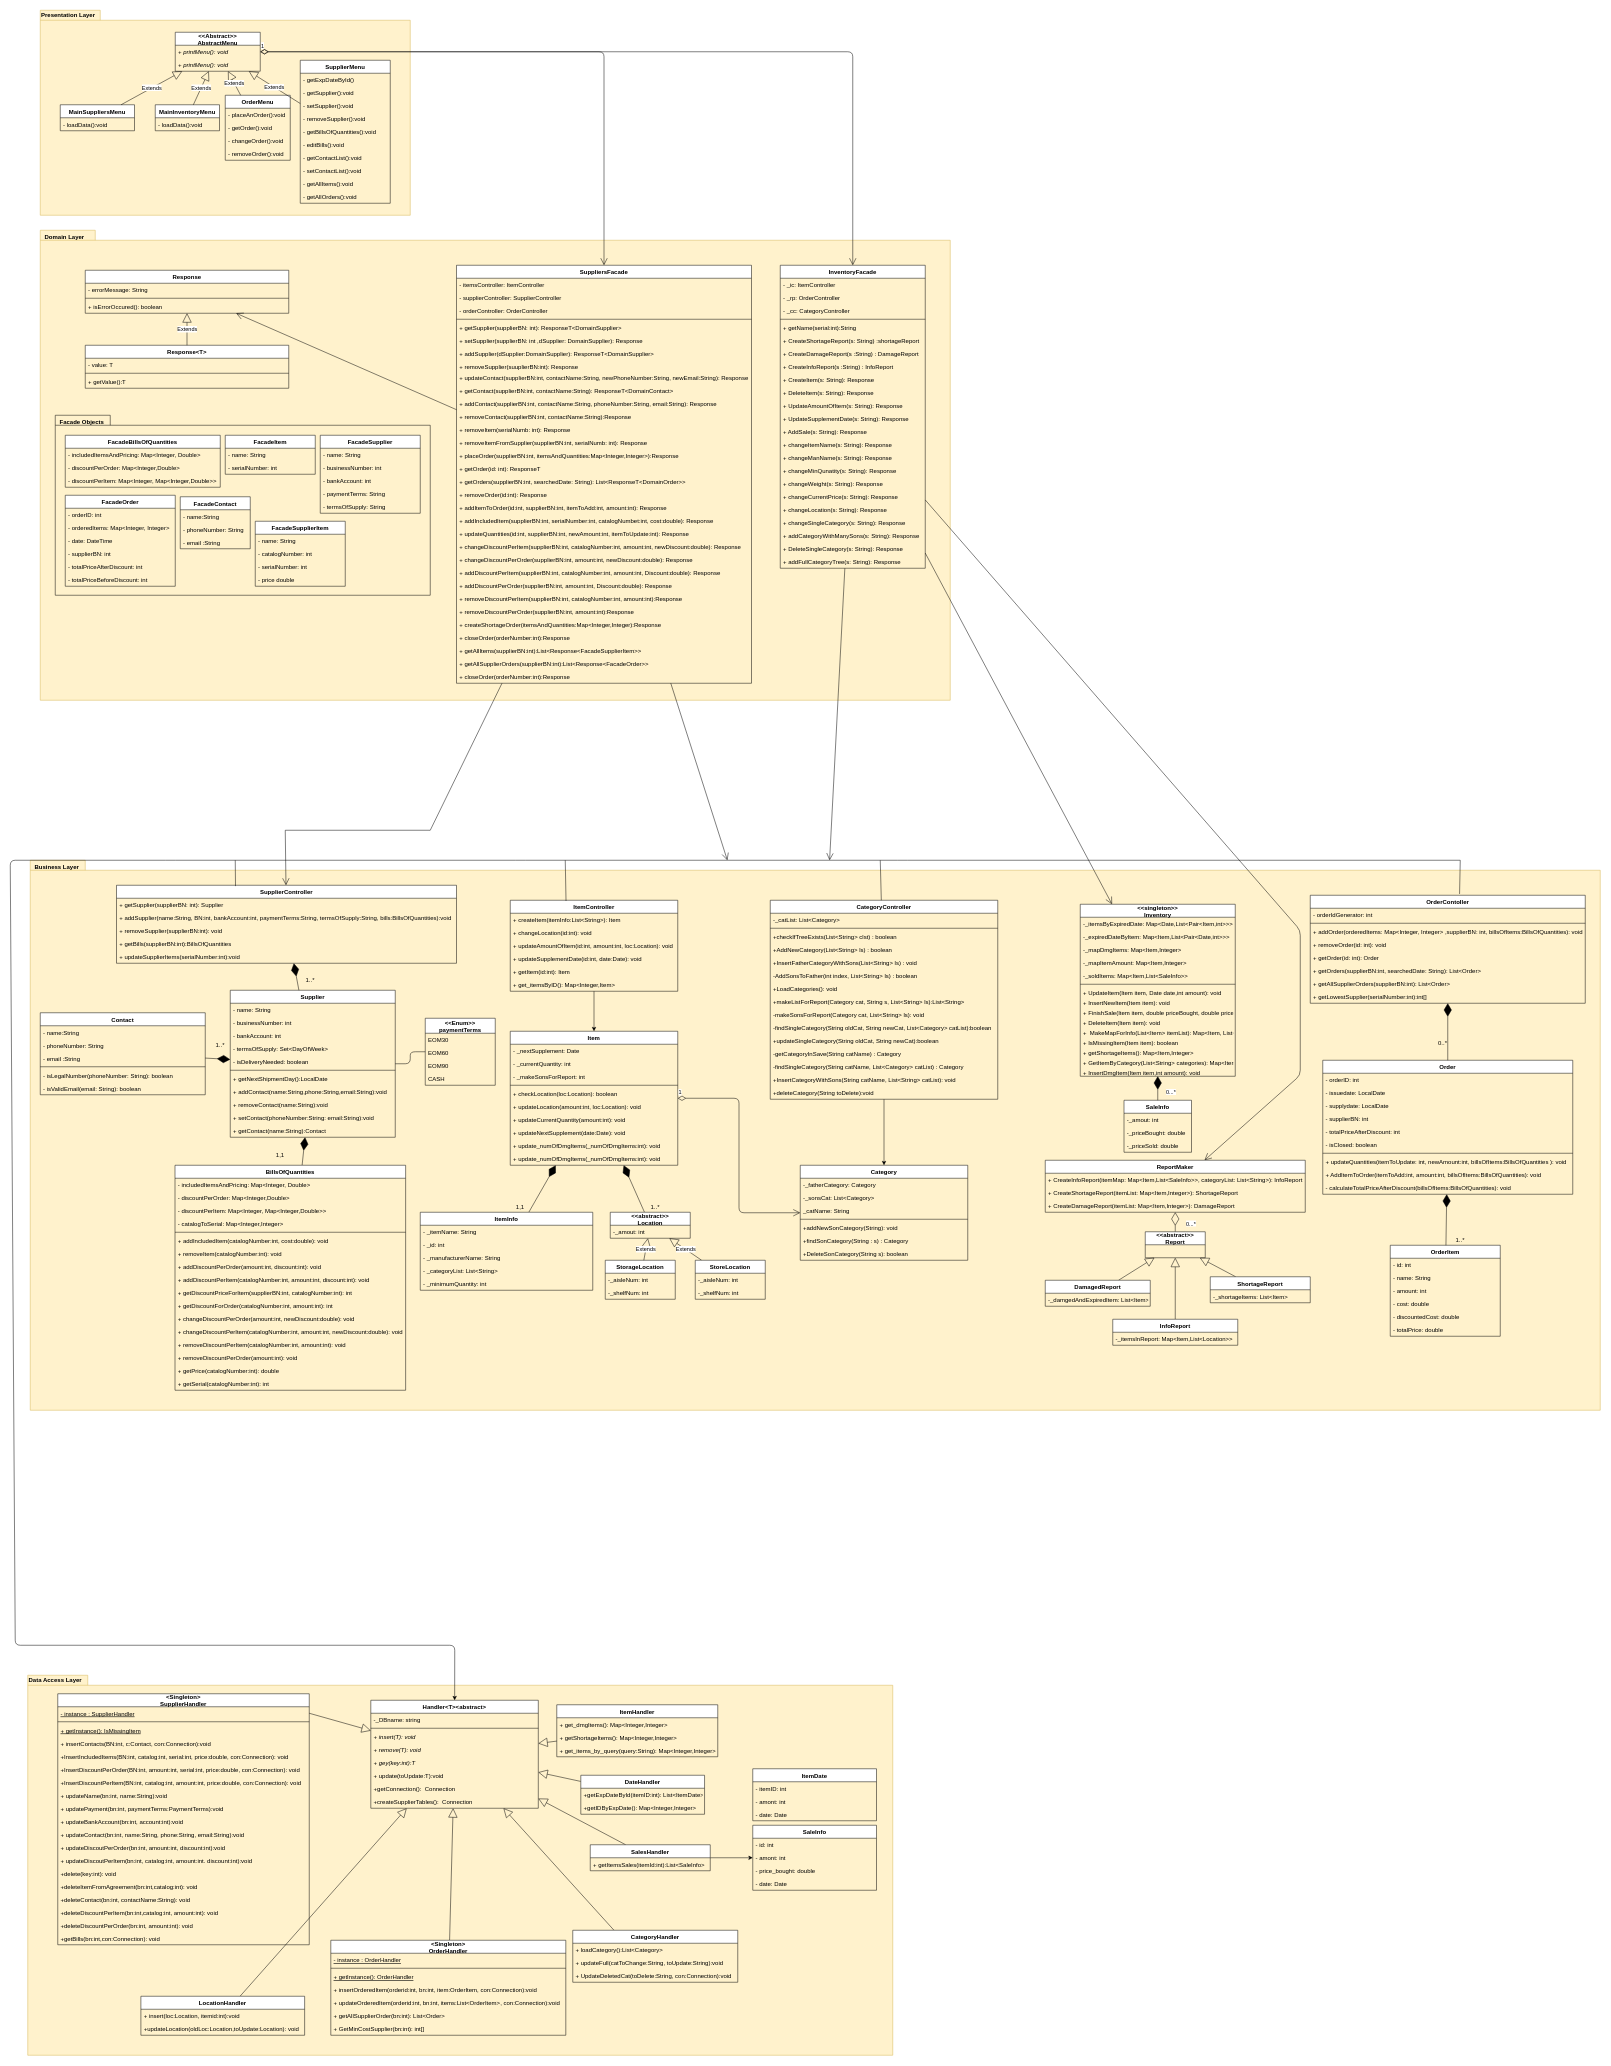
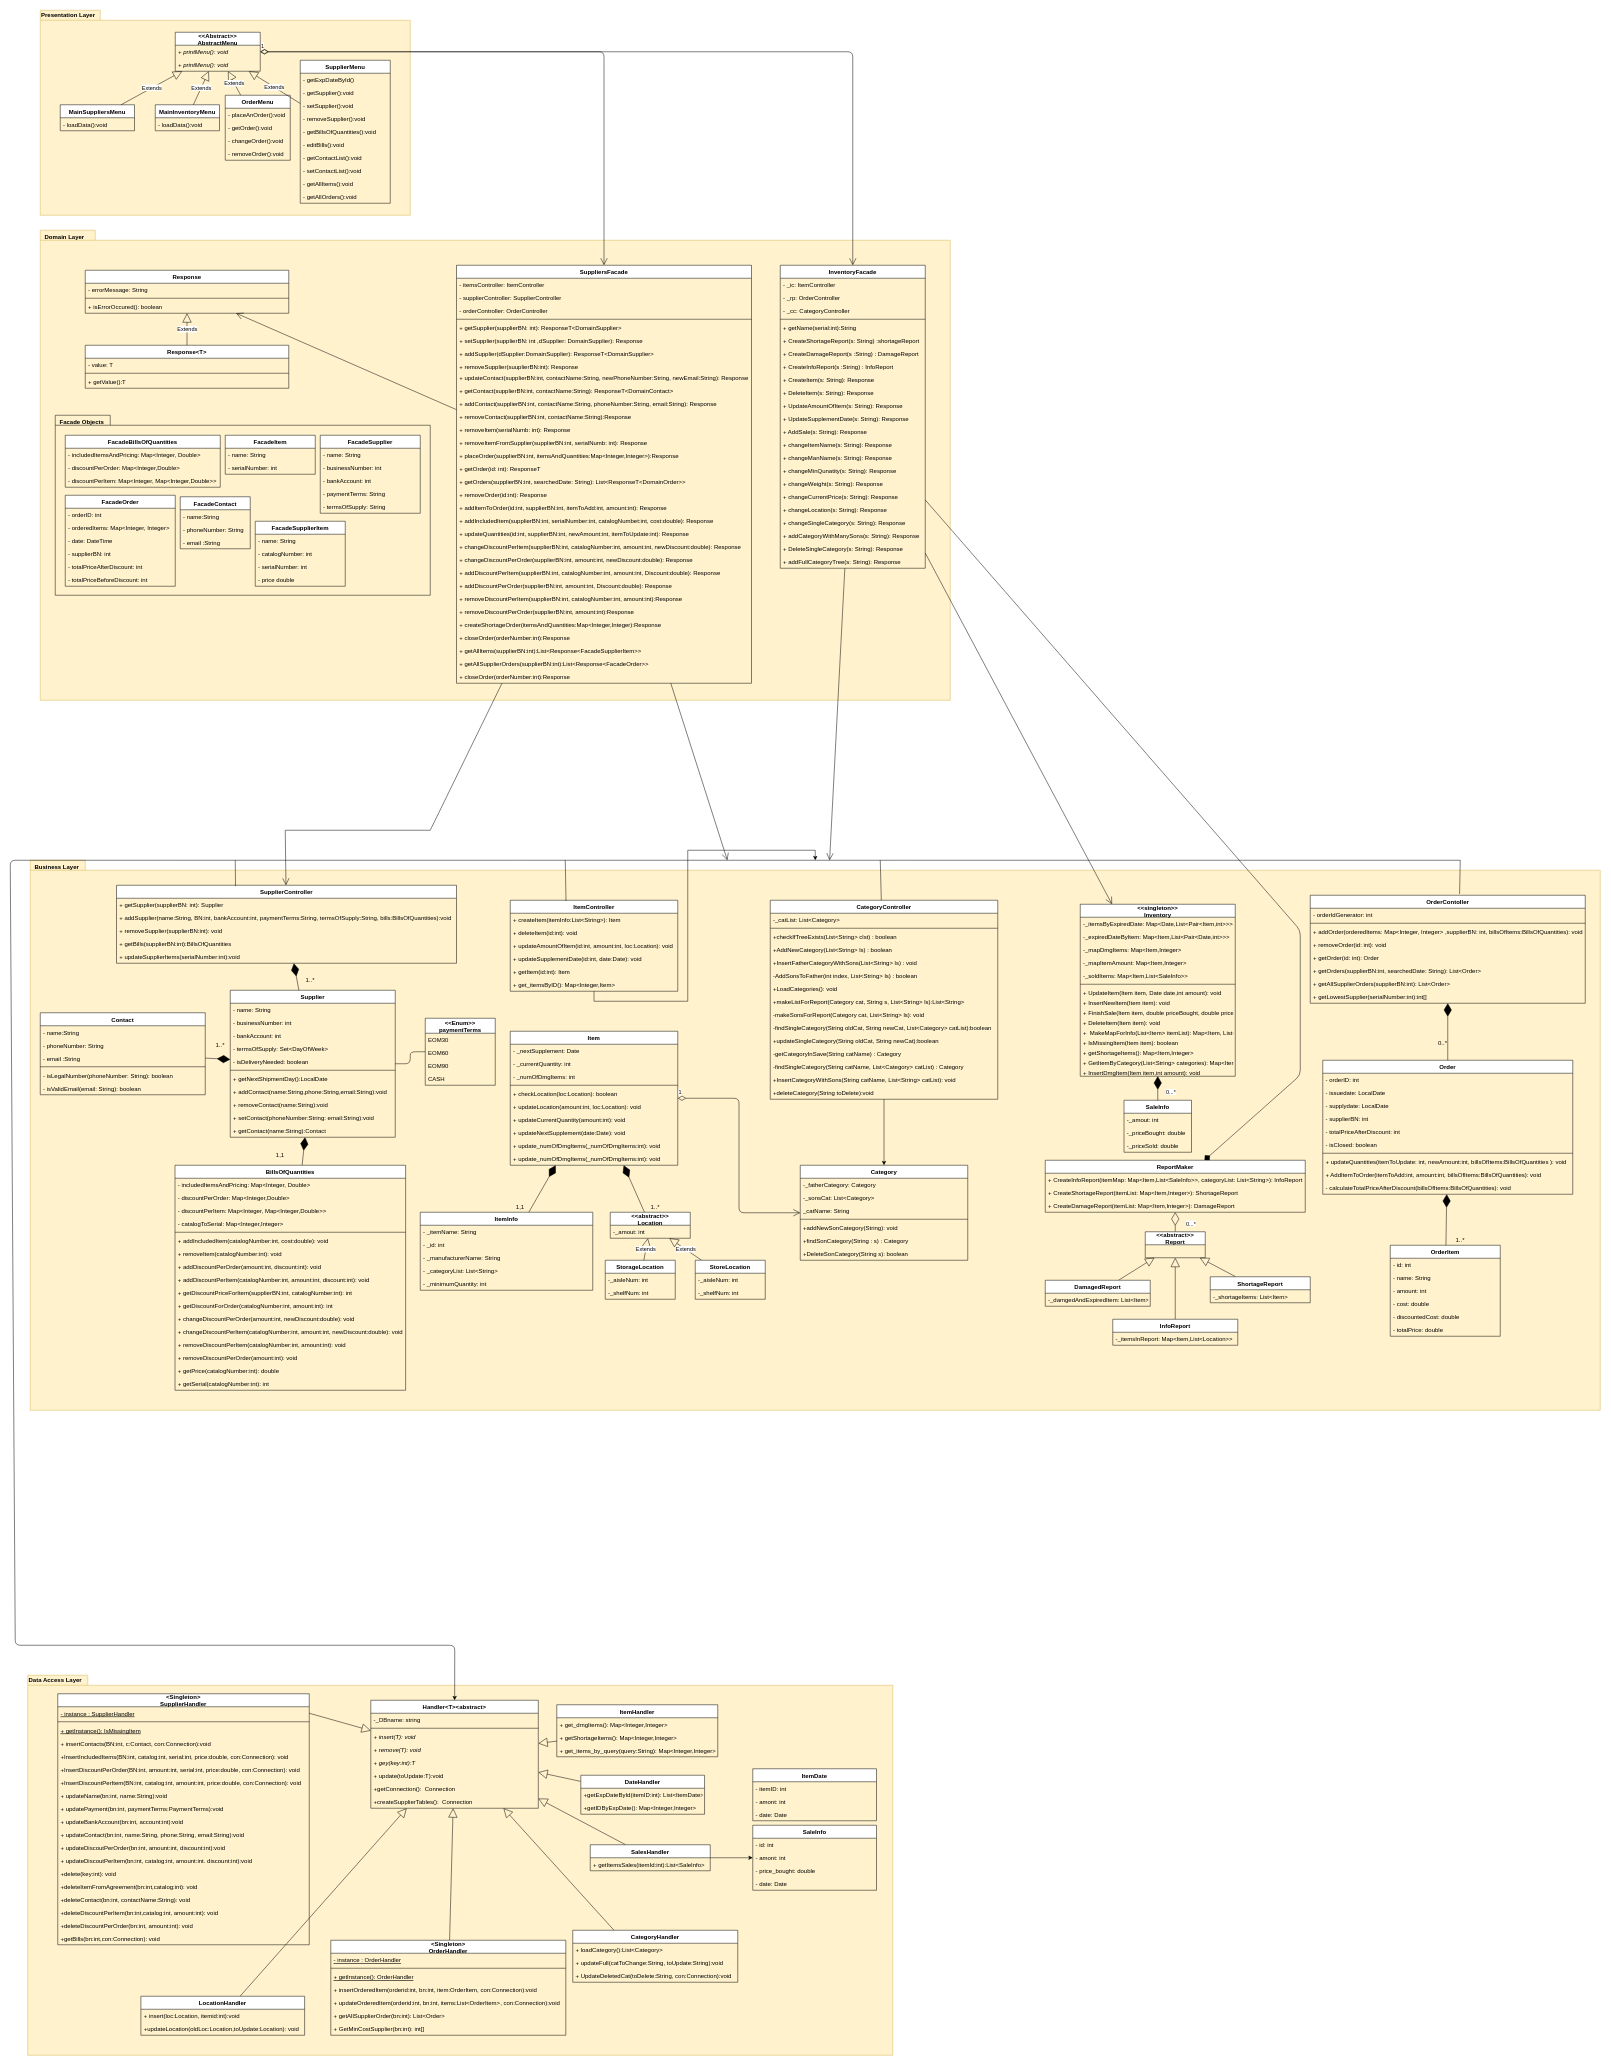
node "+ changeLocation(id:int): void": label "+ changeLocation(id:int): void" -> "+ deleteItem(id:int): void"
edge "ItemController" -> "Item": now "ItemController" -> "Business Layer"
node "- _makeSonsForReport: int": label "- _makeSonsForReport: int" -> "- _numOfDmgItems: int"
edge "InventoryFacade" -> "ReportMaker": arrowhead open -> diamond
